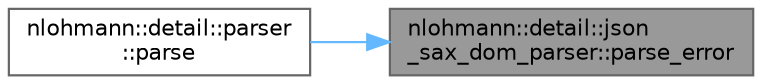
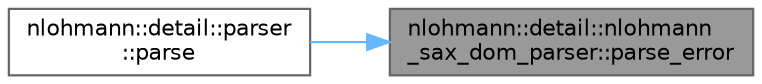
node "nlohmann::detail::json _sax_dom_parser::parse_error": label "nlohmann::detail::json _sax_dom_parser::parse_error" -> "nlohmann::detail::nlohmann _sax_dom_parser::parse_error"
